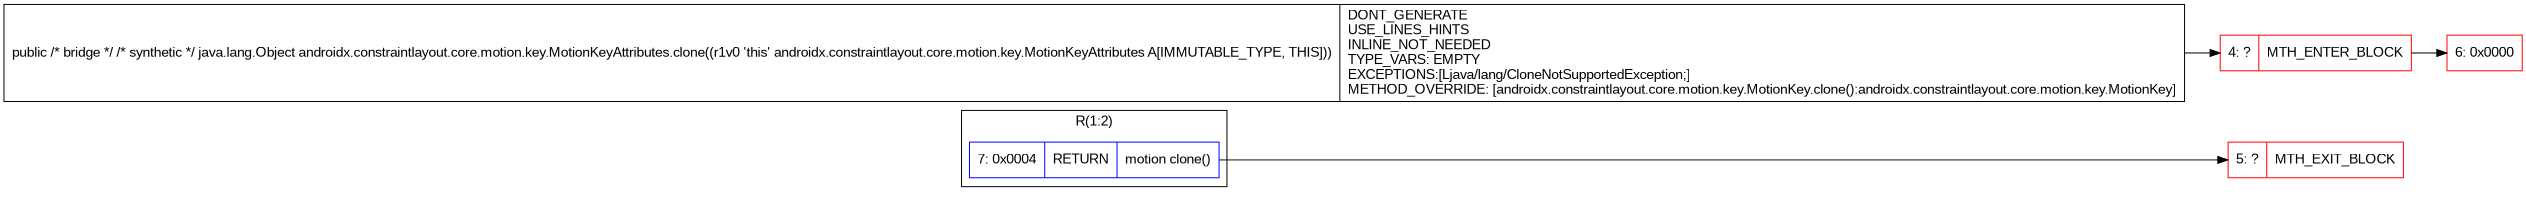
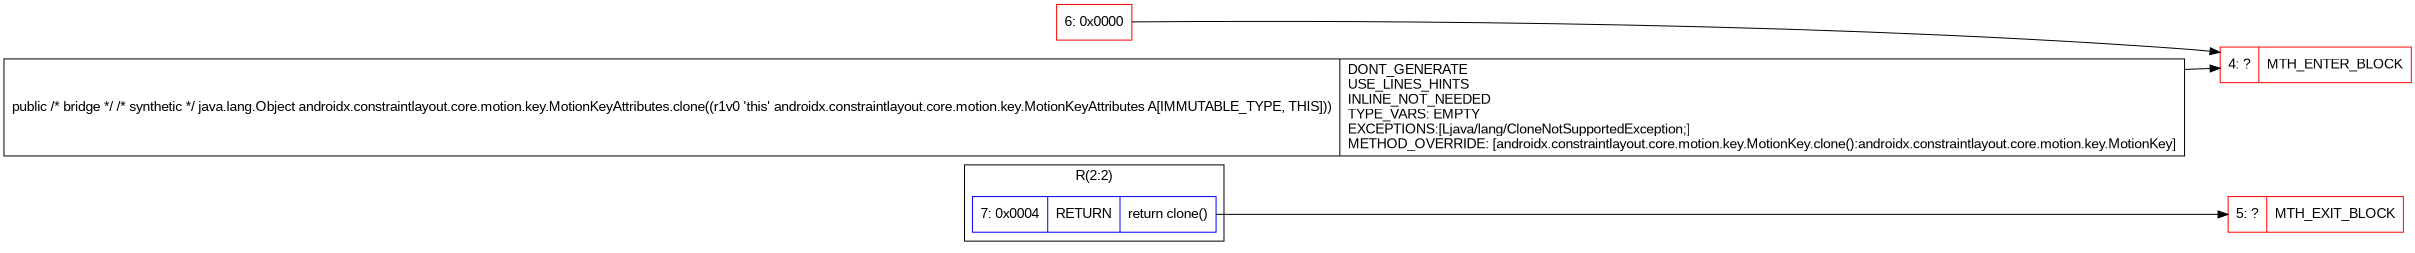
edge "4: ?" -> "6: 0x0000": reversed
cluster "R(1:2)": label "R(1:2)" -> "R(2:2)"
node "7: 0x0004": text "motion clone()" -> "return clone()"
